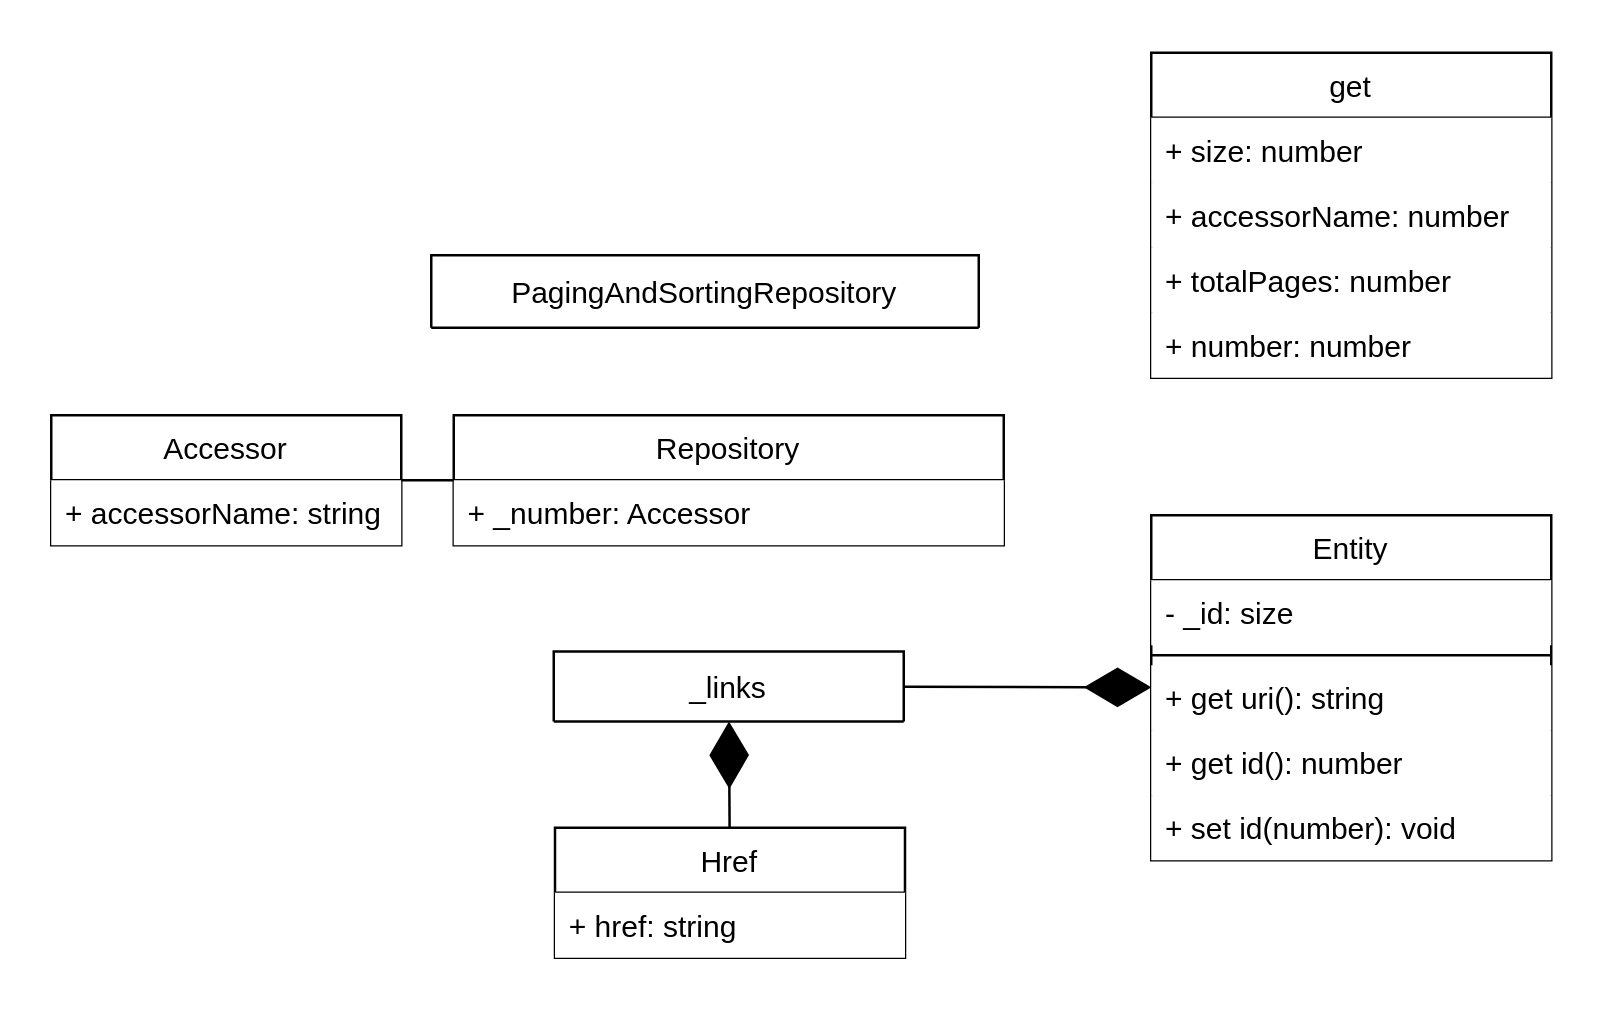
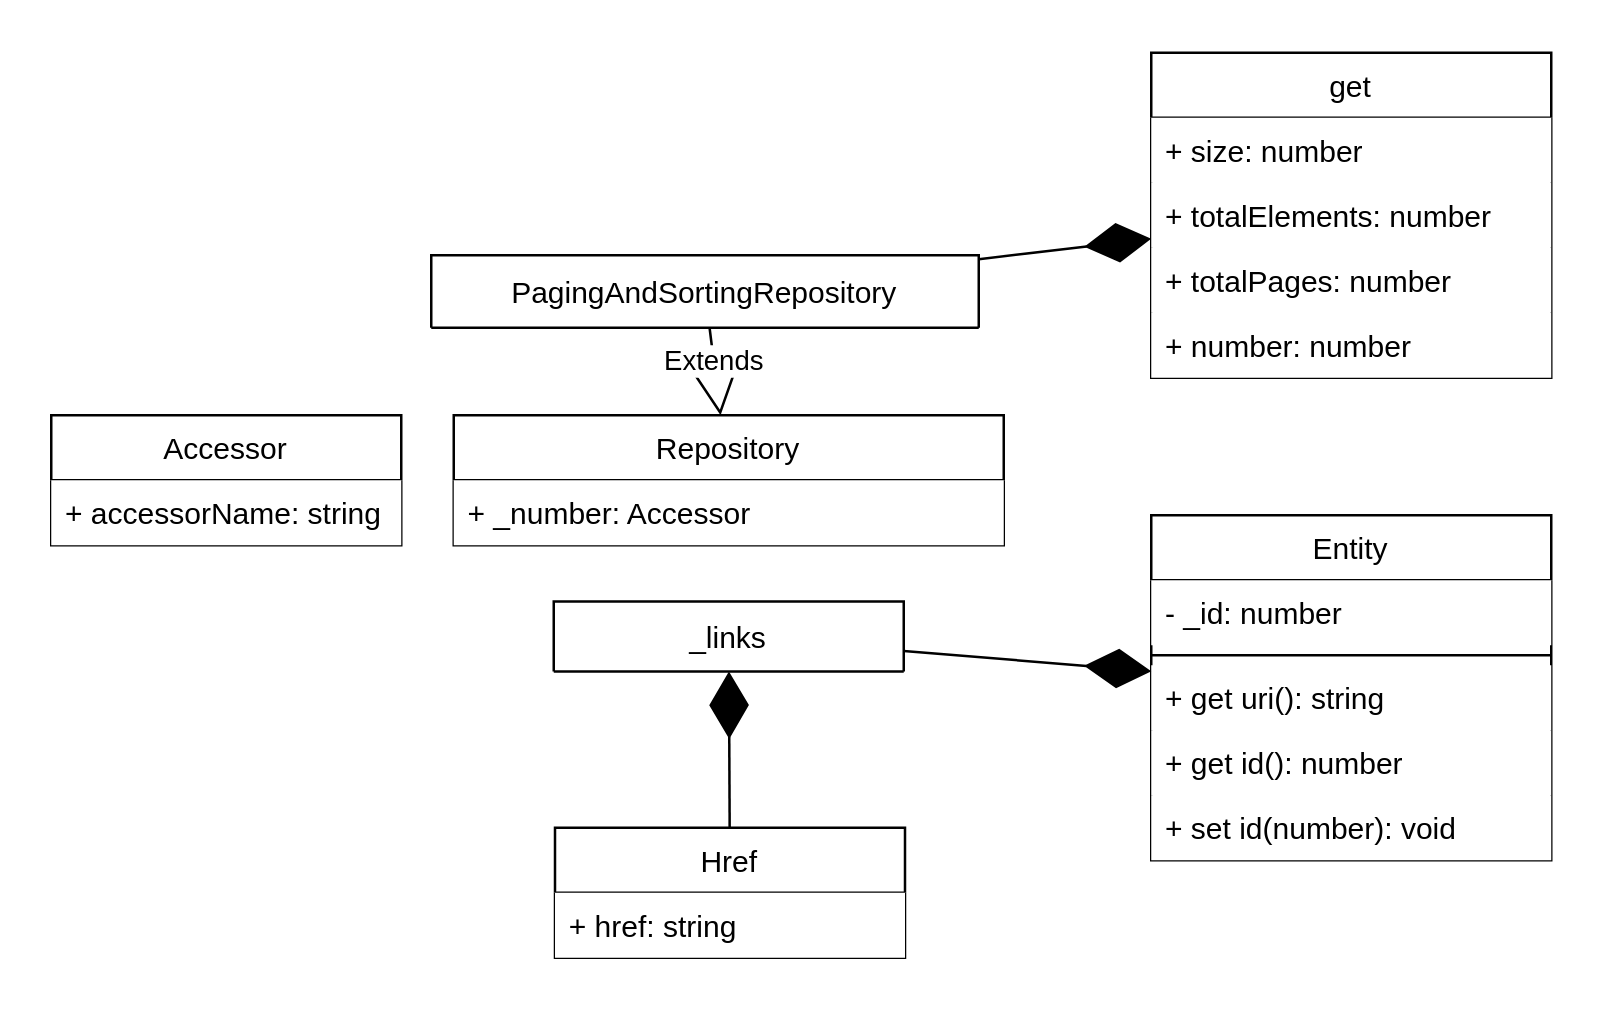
node "+ accessorName: number": label "+ accessorName: number" -> "+ totalElements: number"
edge "PagingAndSortingRepository" -> "get": added
edge "PagingAndSortingRepository" -> "Repository": added, label "Extends"
edge "Accessor" -- "Repository": removed
node "- _id: size": label "- _id: size" -> "- _id: number"
node "_links": moved (729, 686) -> (729, 636)
